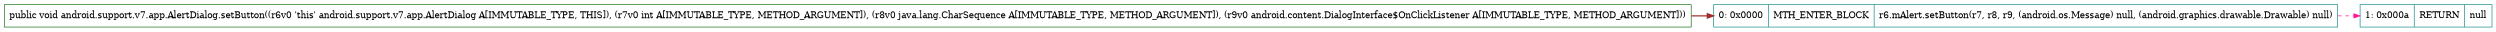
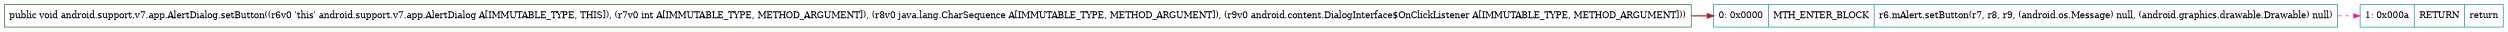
node "1: 0x000a": text "null" -> "return"
